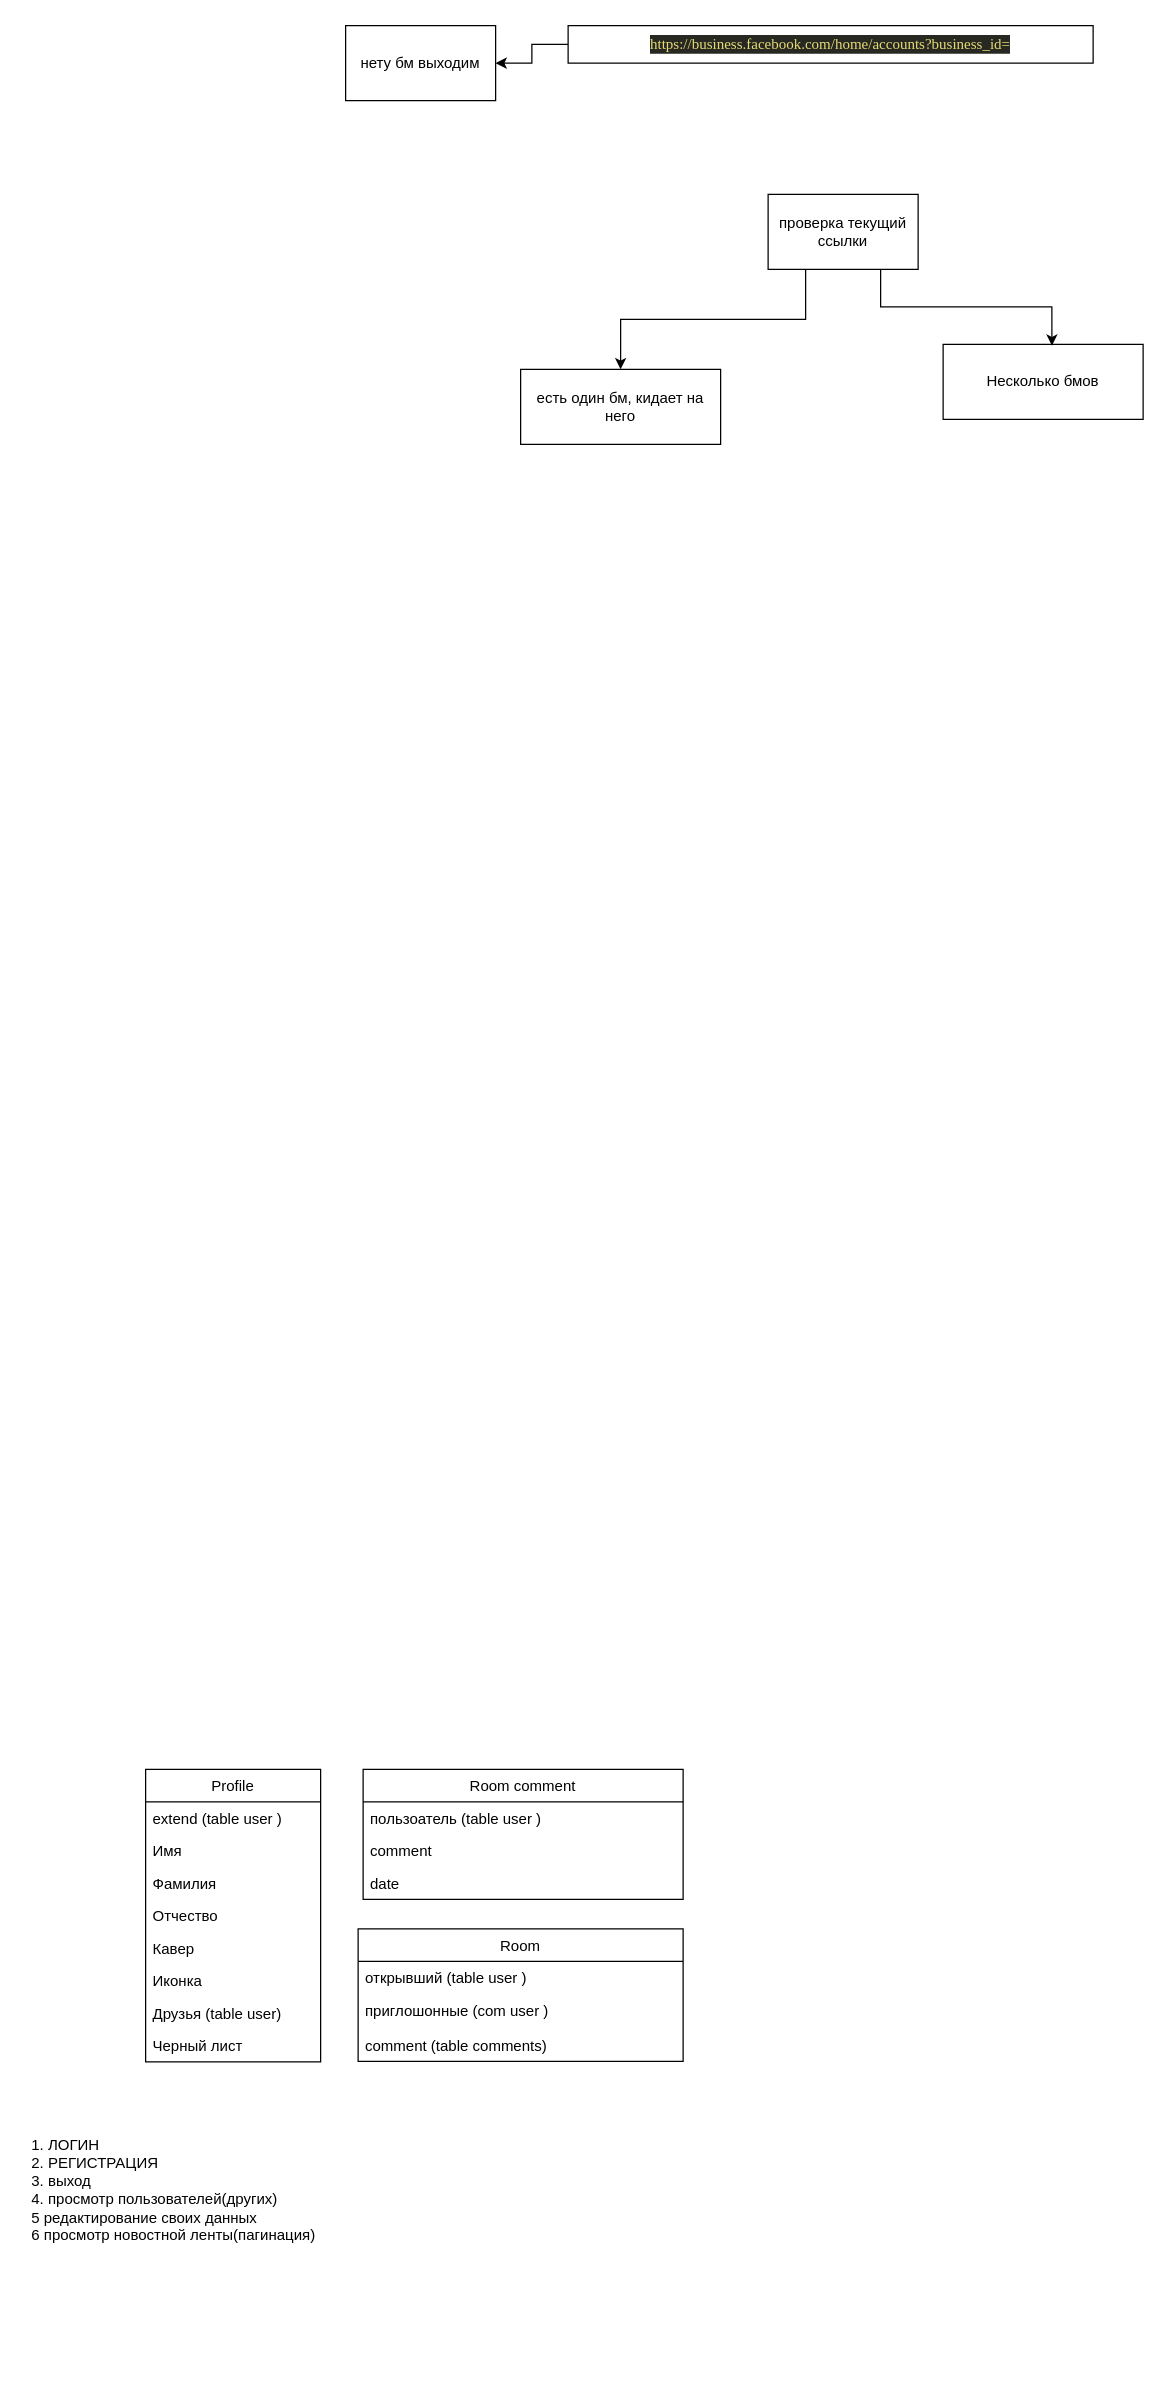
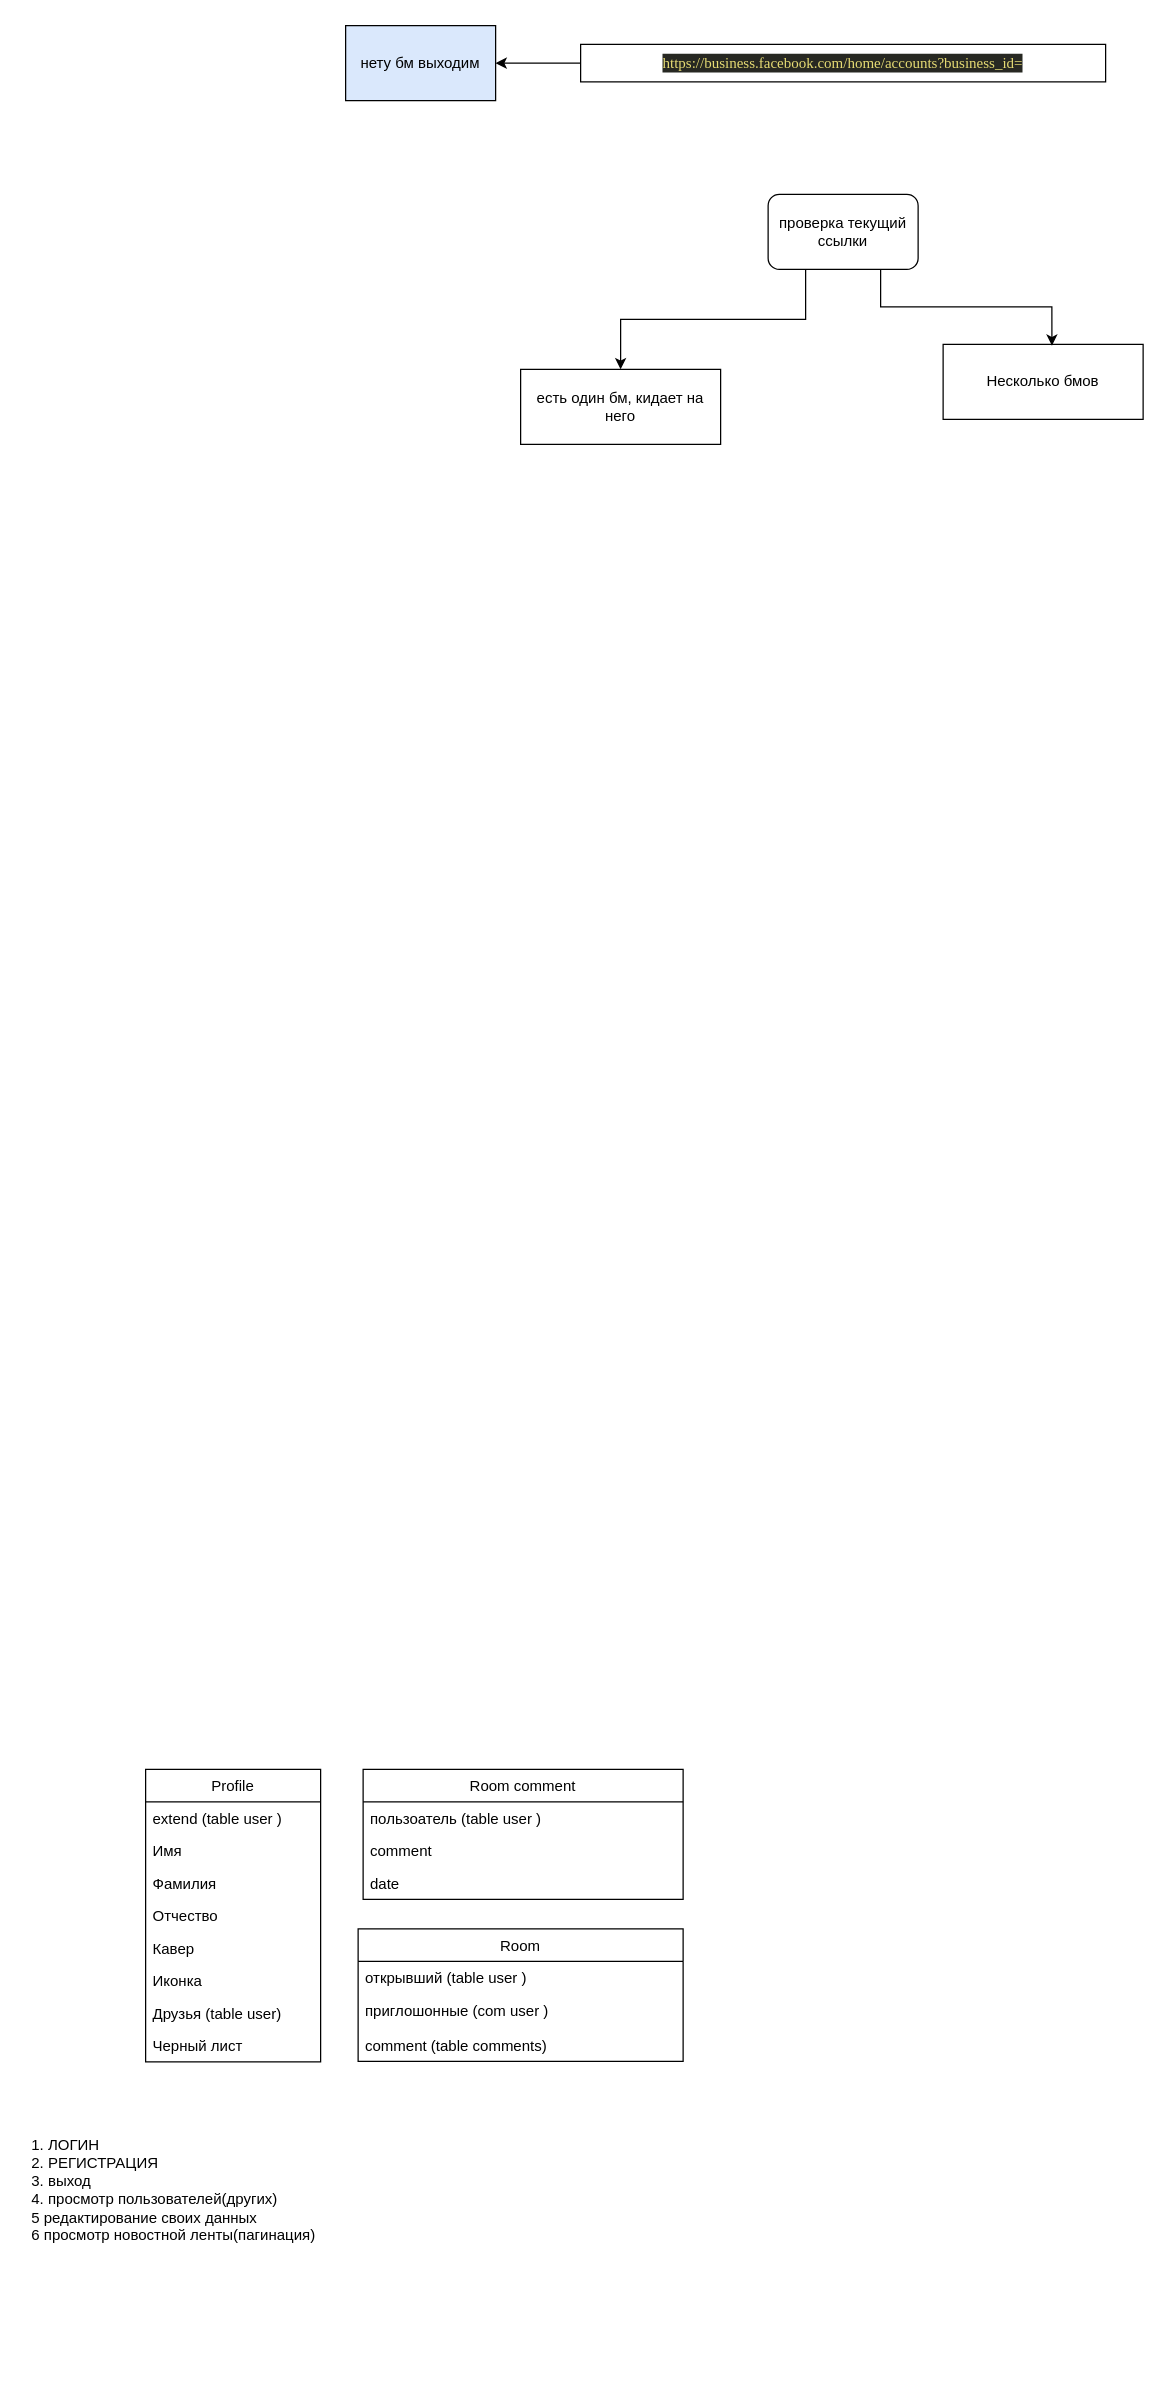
node "https://business.facebook.com/home/accounts?business_id=": moved (831, 44) -> (843, 63)
node "нету бм выходим": fillcolor #ffffff -> #dae8fc
node "проверка текущий ссылки": shape rectangle -> rounded rectangle
